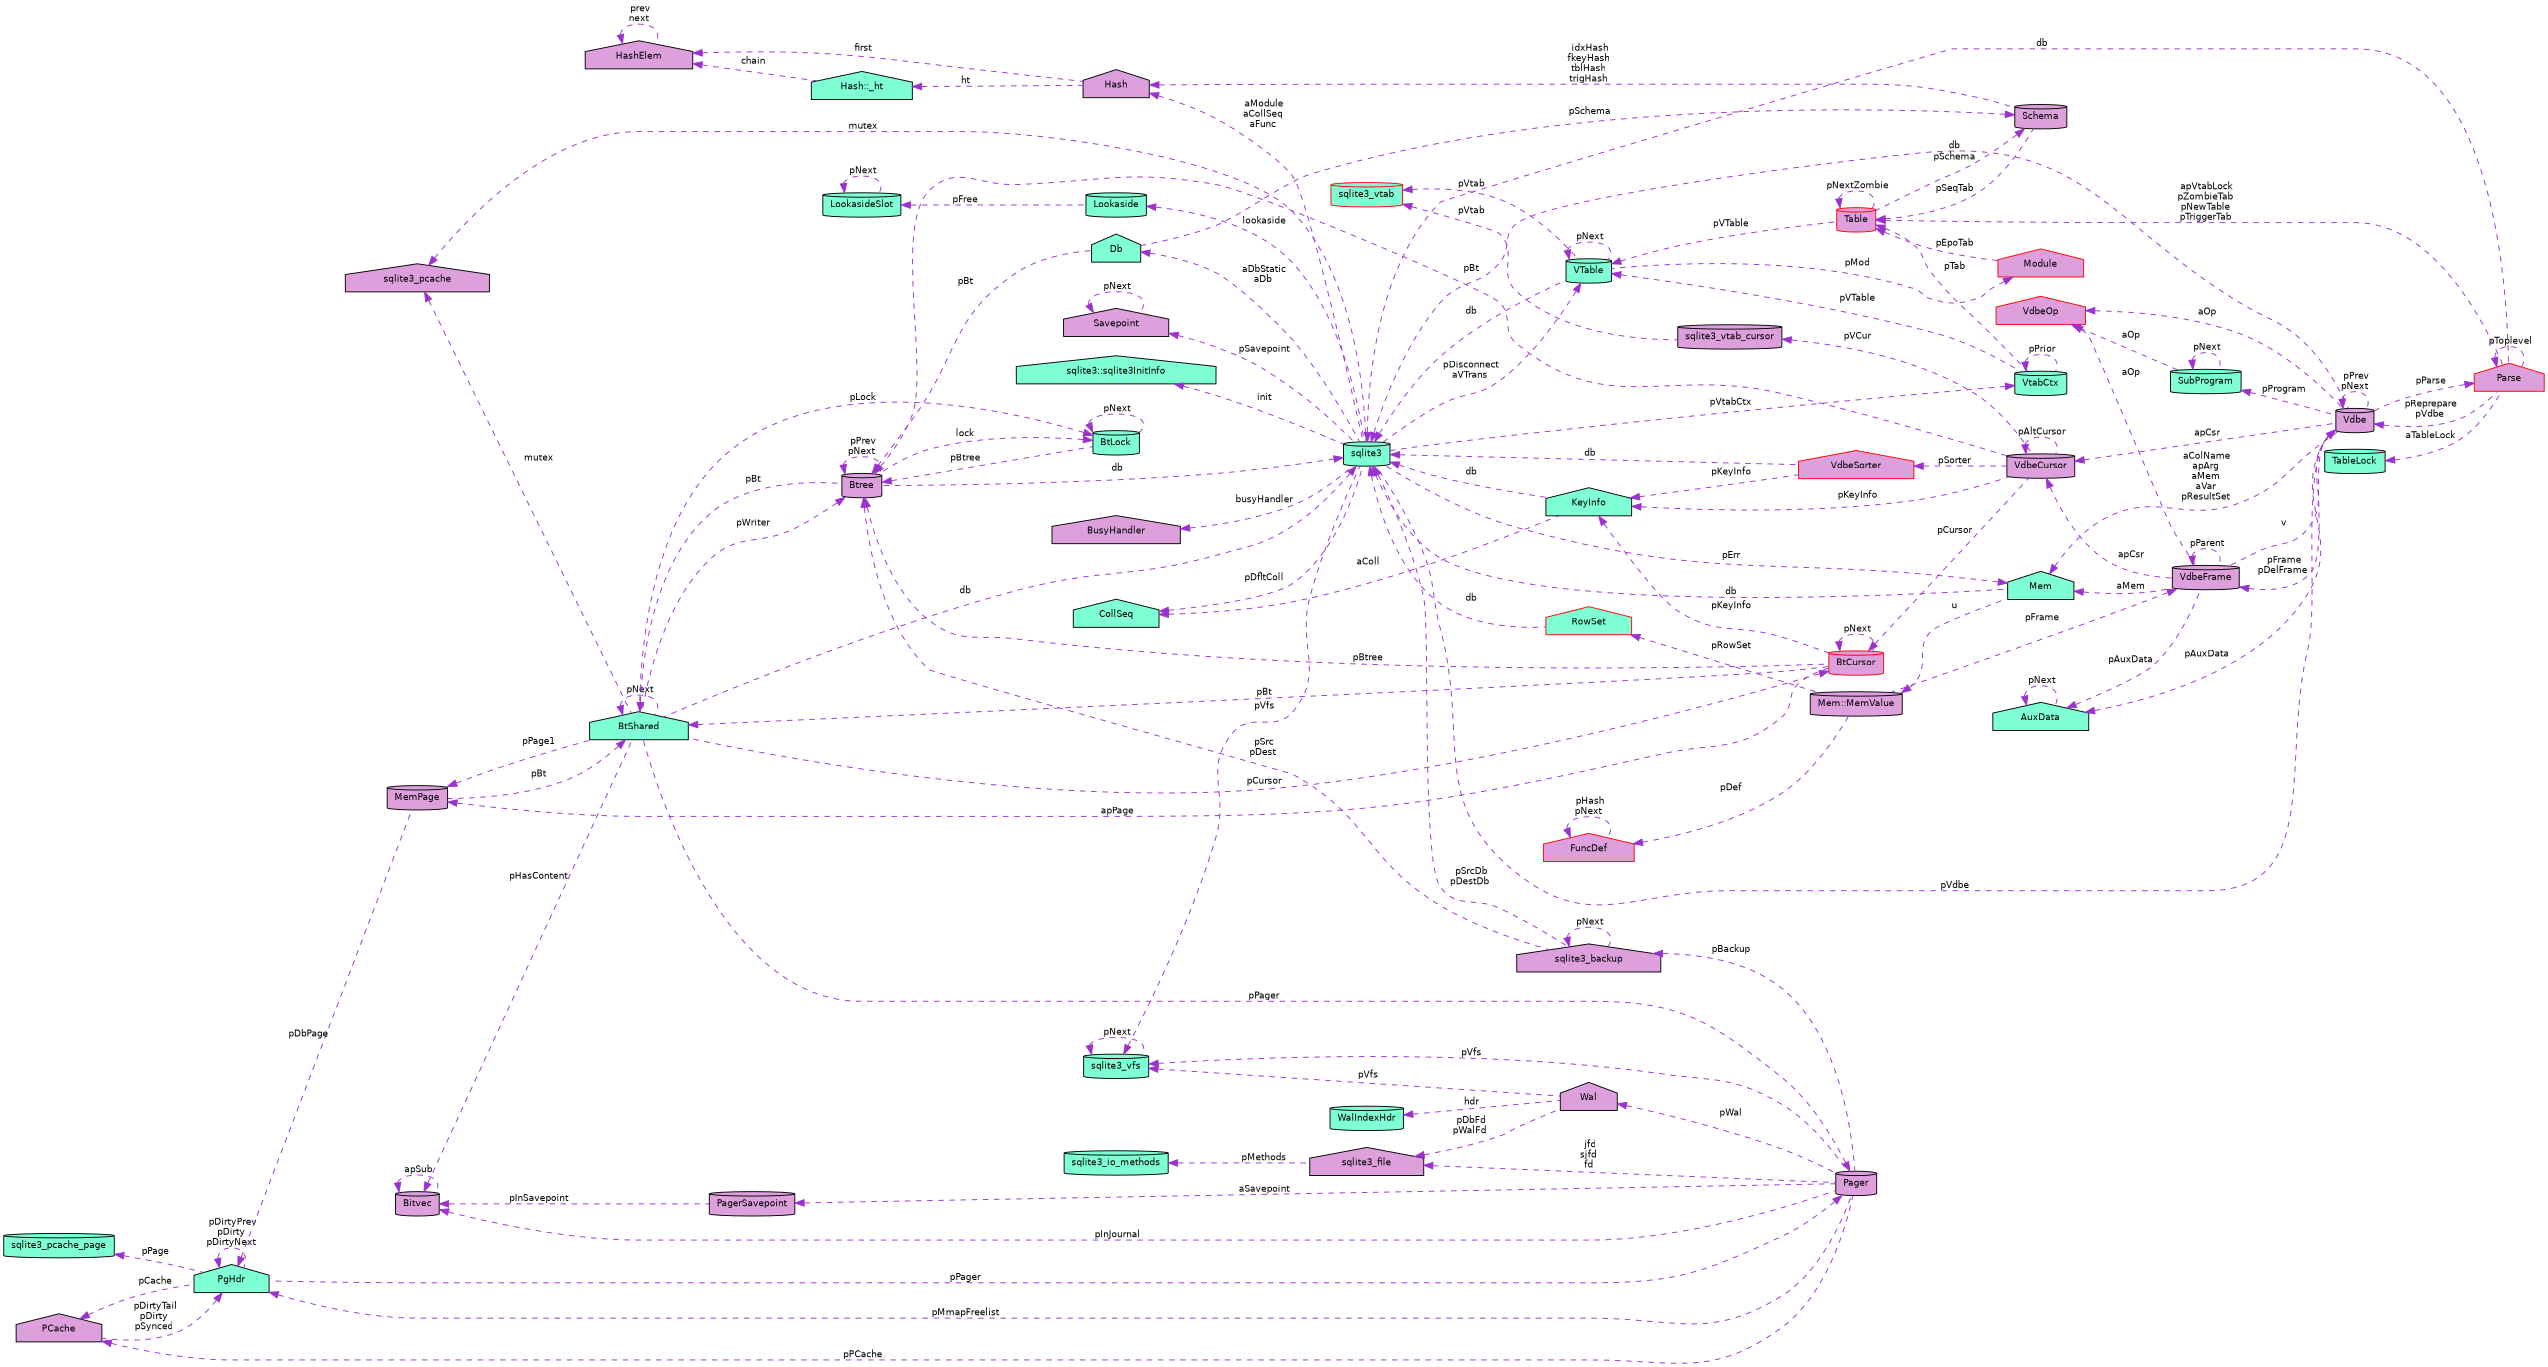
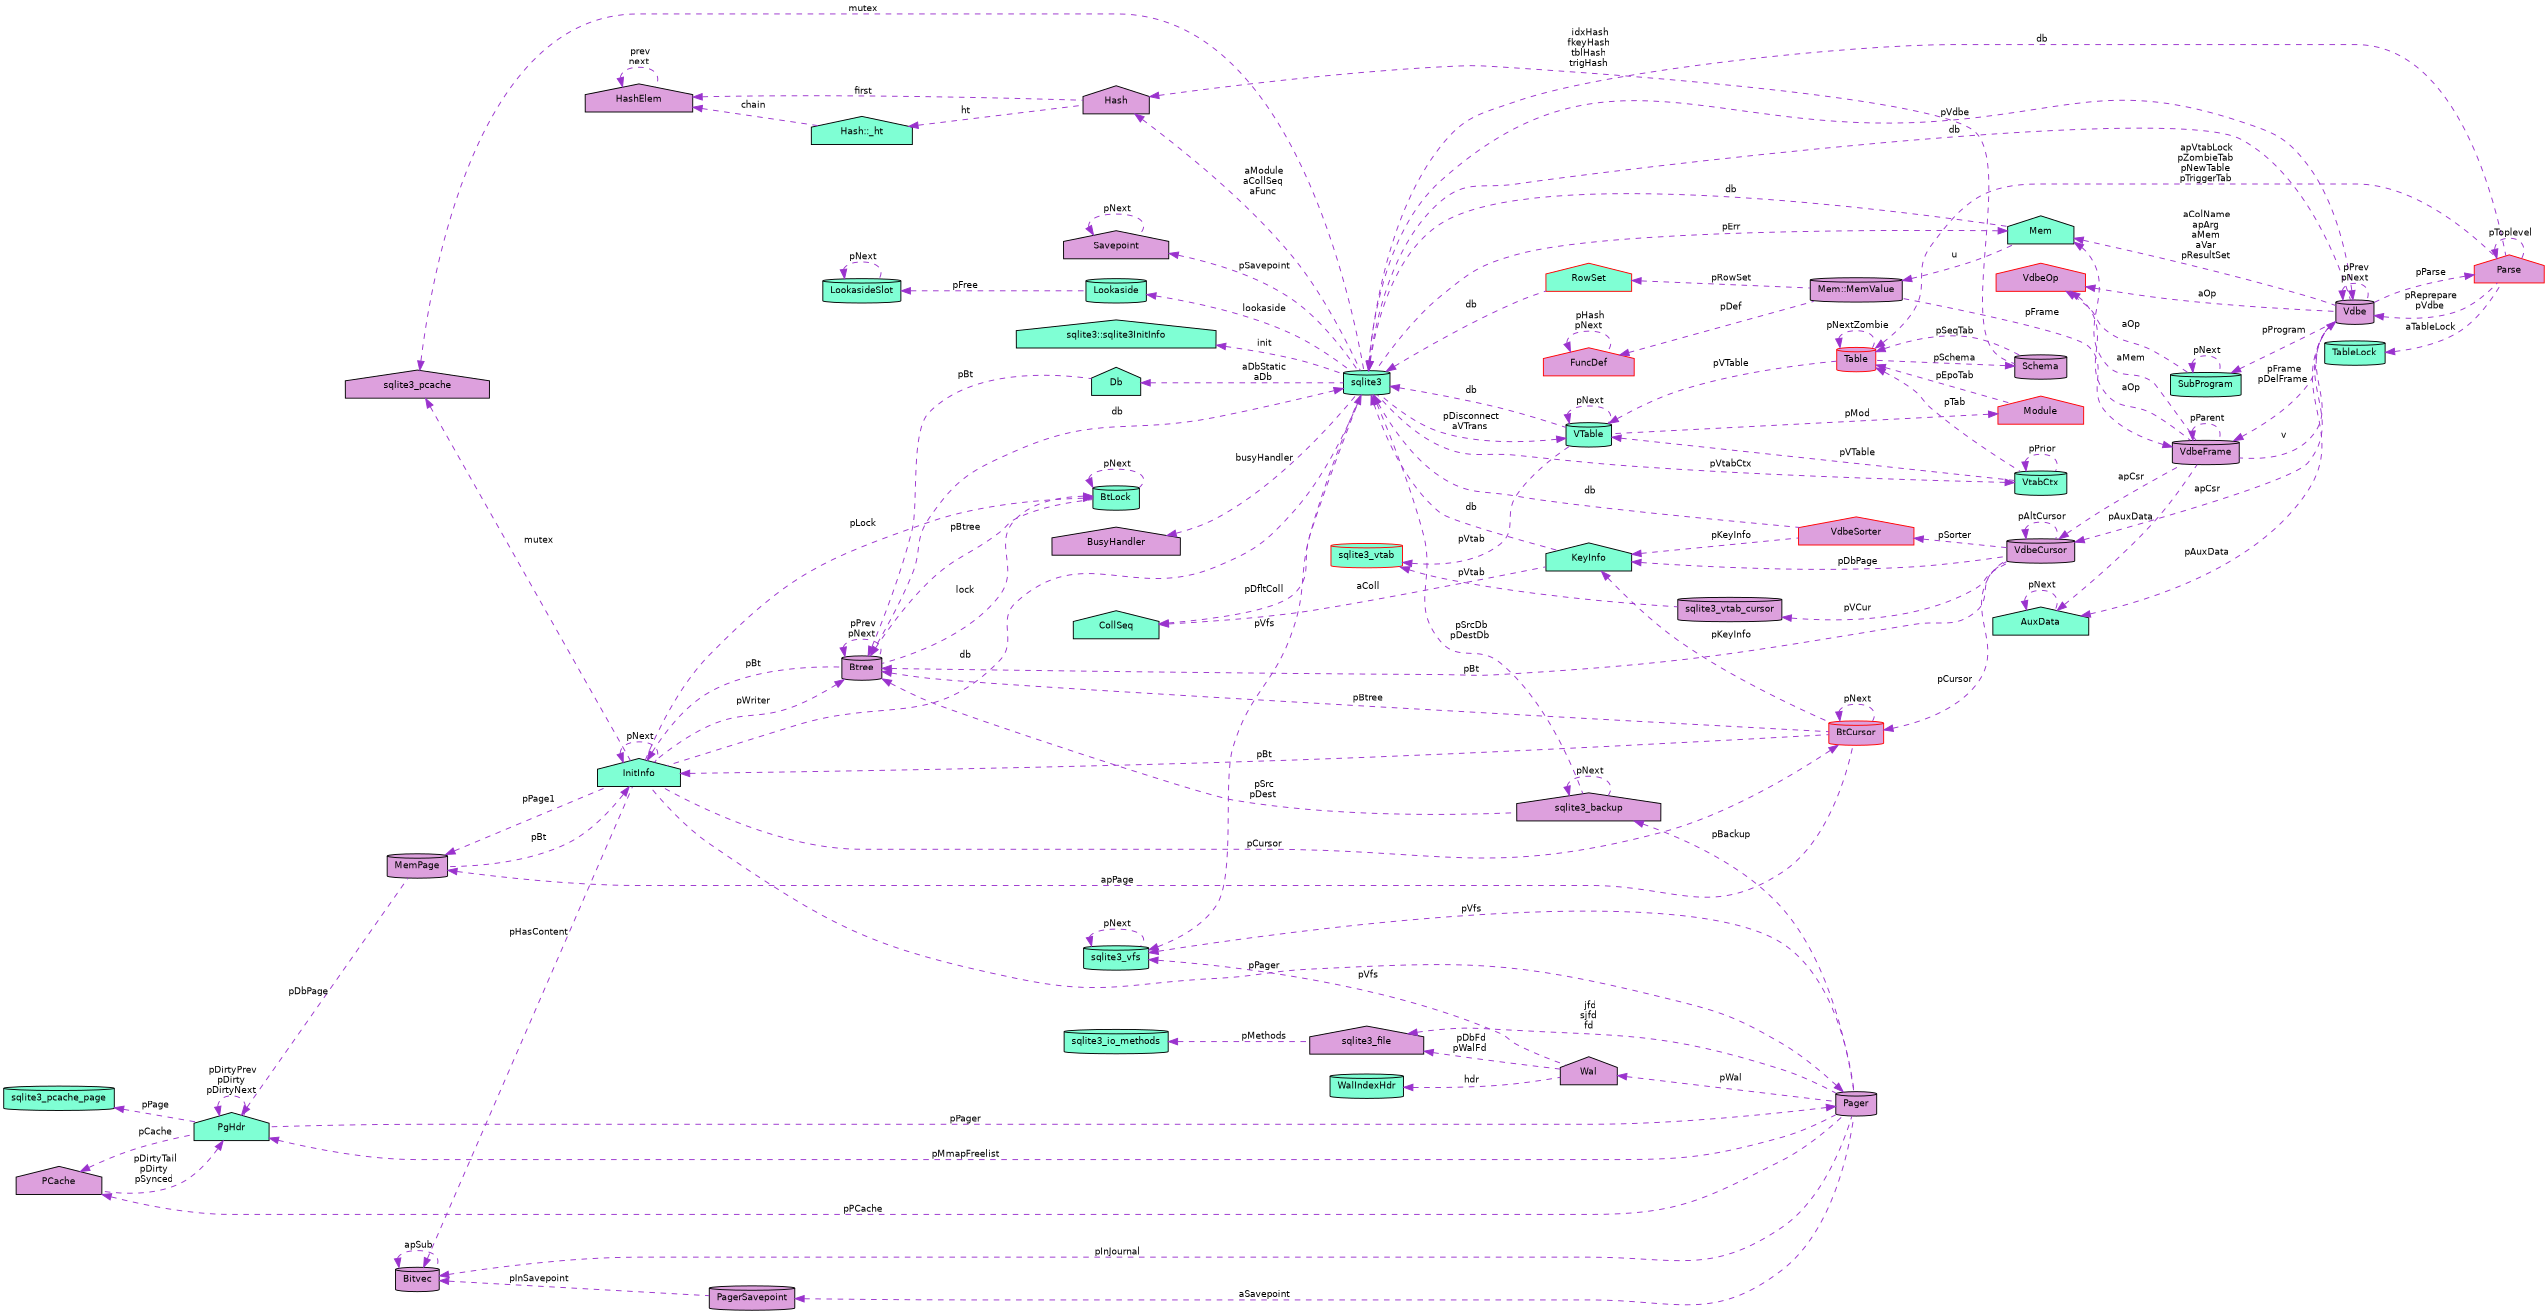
edge "Db" -> "Schema": removed, label "pSchema"
edge "VdbeCursor" -> "KeyInfo": label " pKeyInfo" -> " pDbPage"
node "BtShared": label "BtShared" -> "InitInfo"
